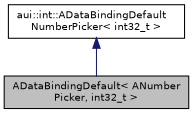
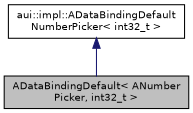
node "aui::int::ADataBindingDefault NumberPicker< int32_t >": label "aui::int::ADataBindingDefault NumberPicker< int32_t >" -> "aui::impl::ADataBindingDefault NumberPicker< int32_t >"
